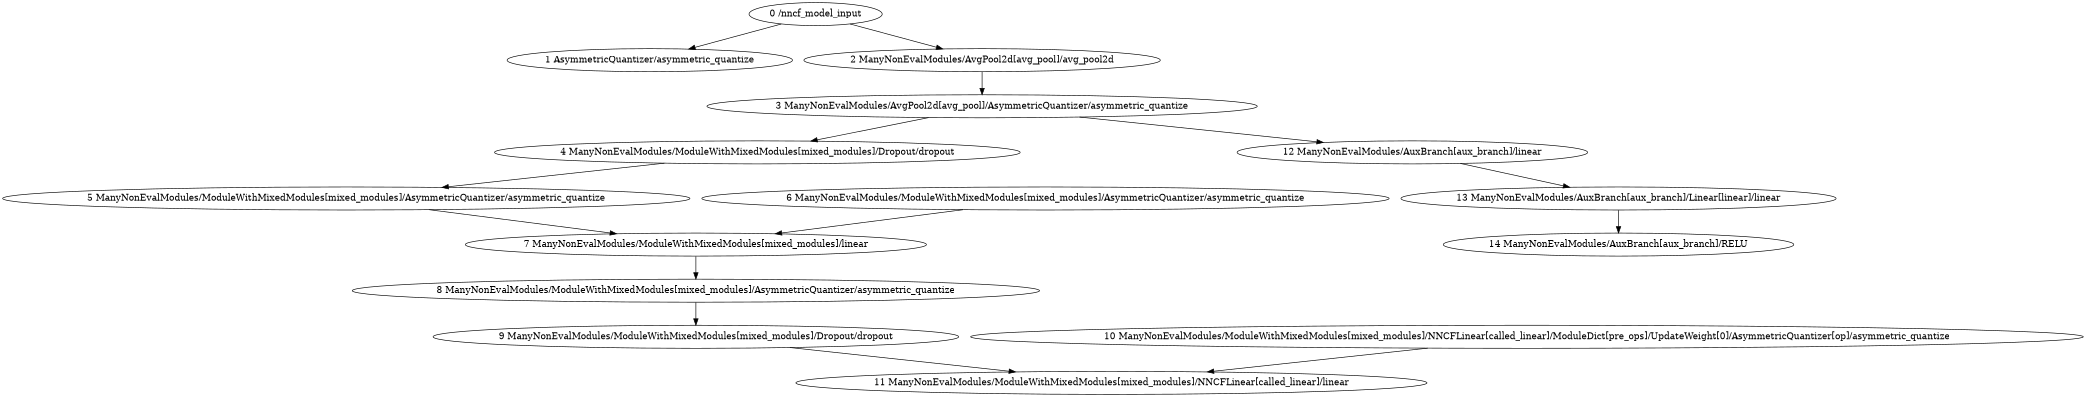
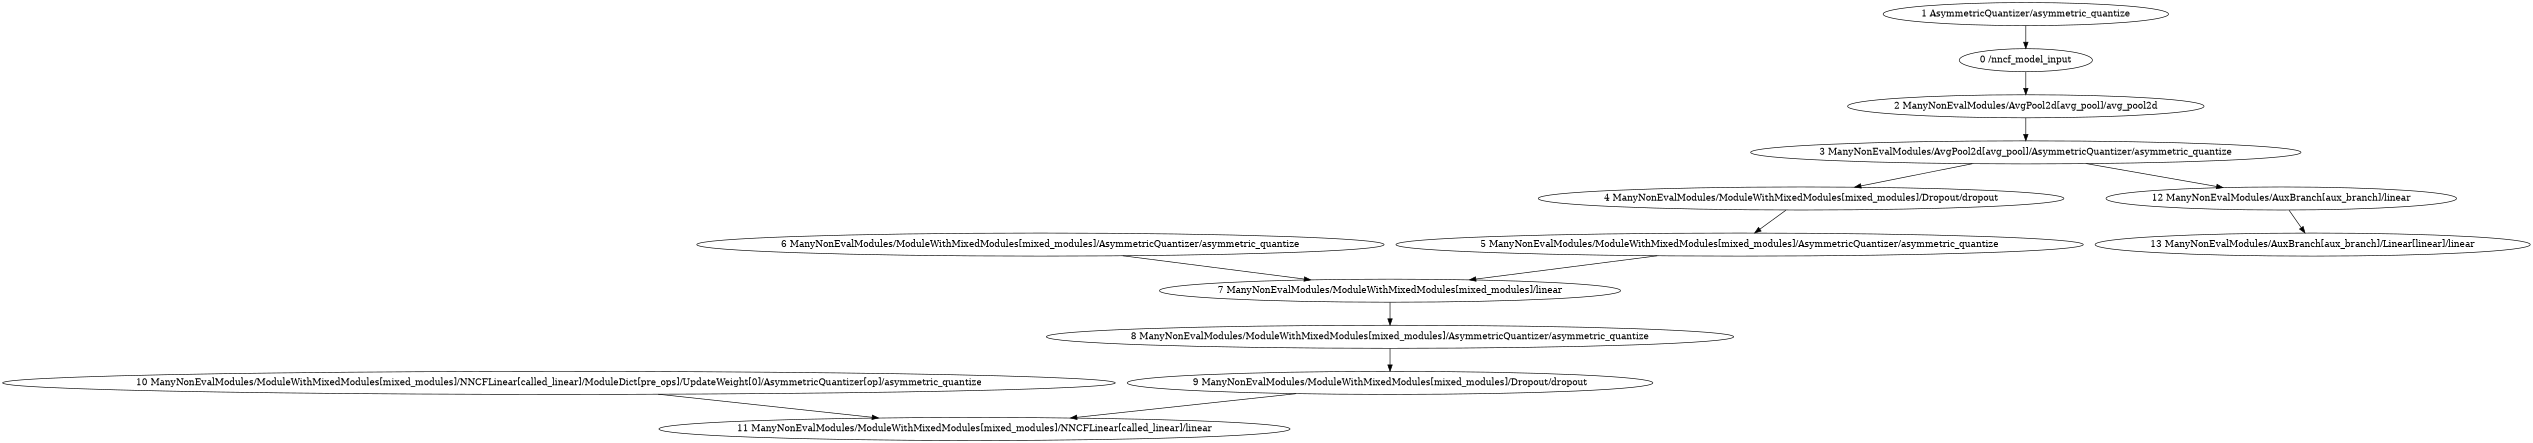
edge "0 /nncf_model_input" -> "1 AsymmetricQuantizer/asymmetric_quantize": reversed
node "14 ManyNonEvalModules/AuxBranch[aux_branch]/RELU": removed
